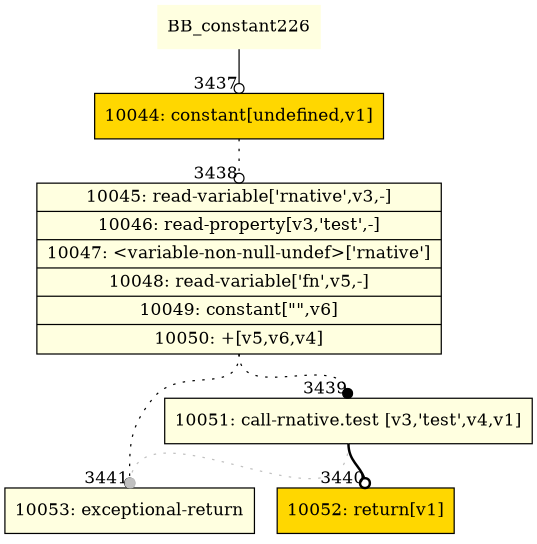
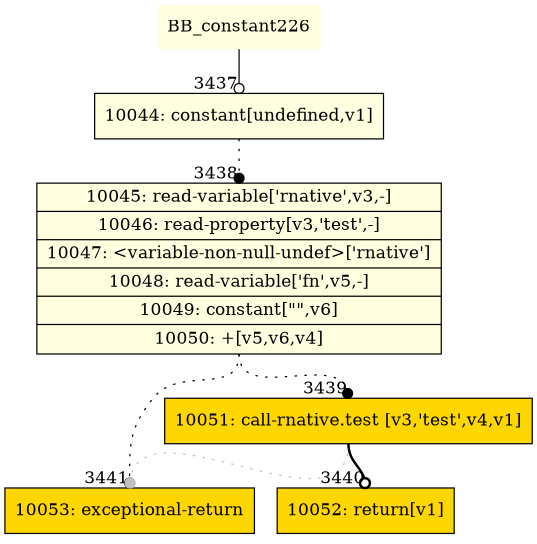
node "10044: constant[undefined,v1]": fillcolor gold -> lightyellow
edge "10044: constant[undefined,v1]" -> "10045: read-variable['rnative',v3,-]": arrowhead odot -> dot
node "10051: call-rnative.test [v3,'test',v4,v1]": fillcolor lightyellow -> gold
node "10053: exceptional-return": fillcolor lightyellow -> gold
